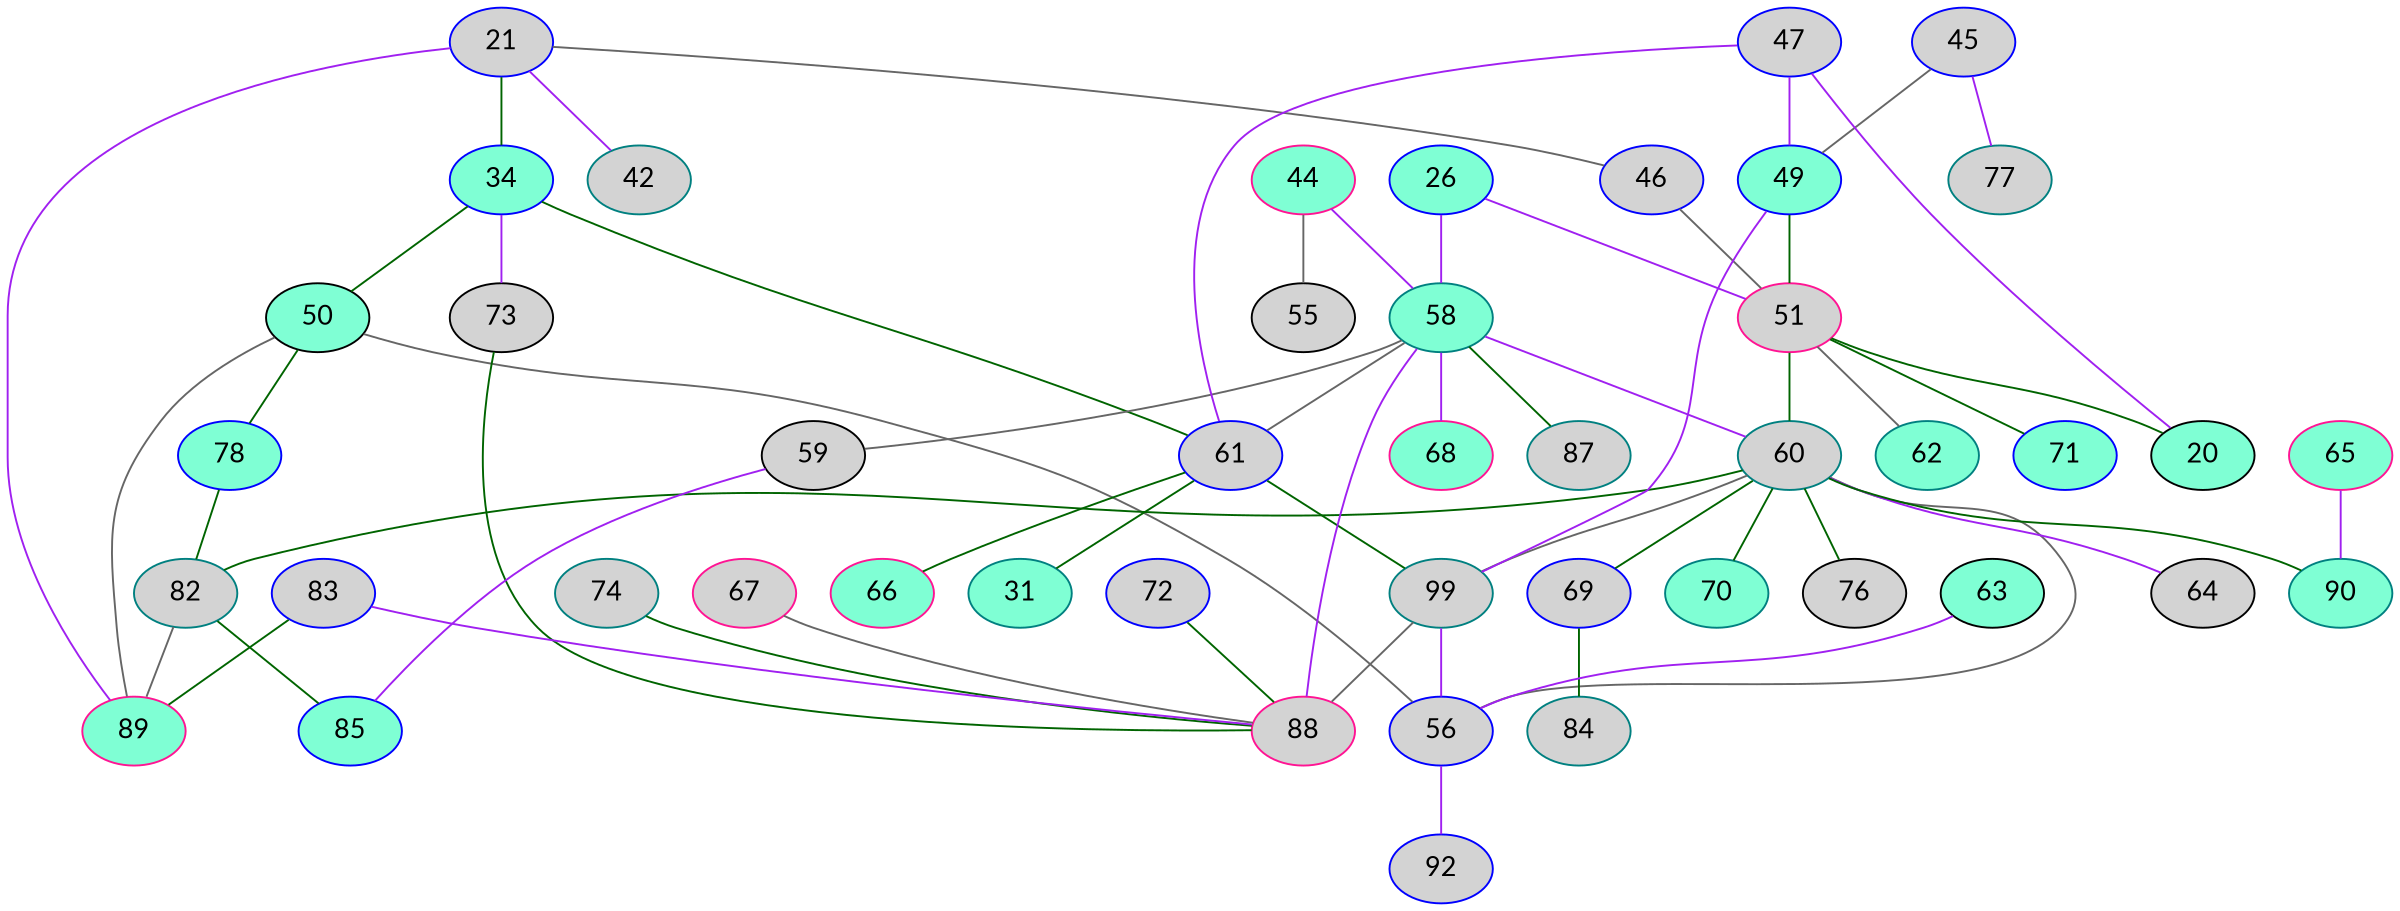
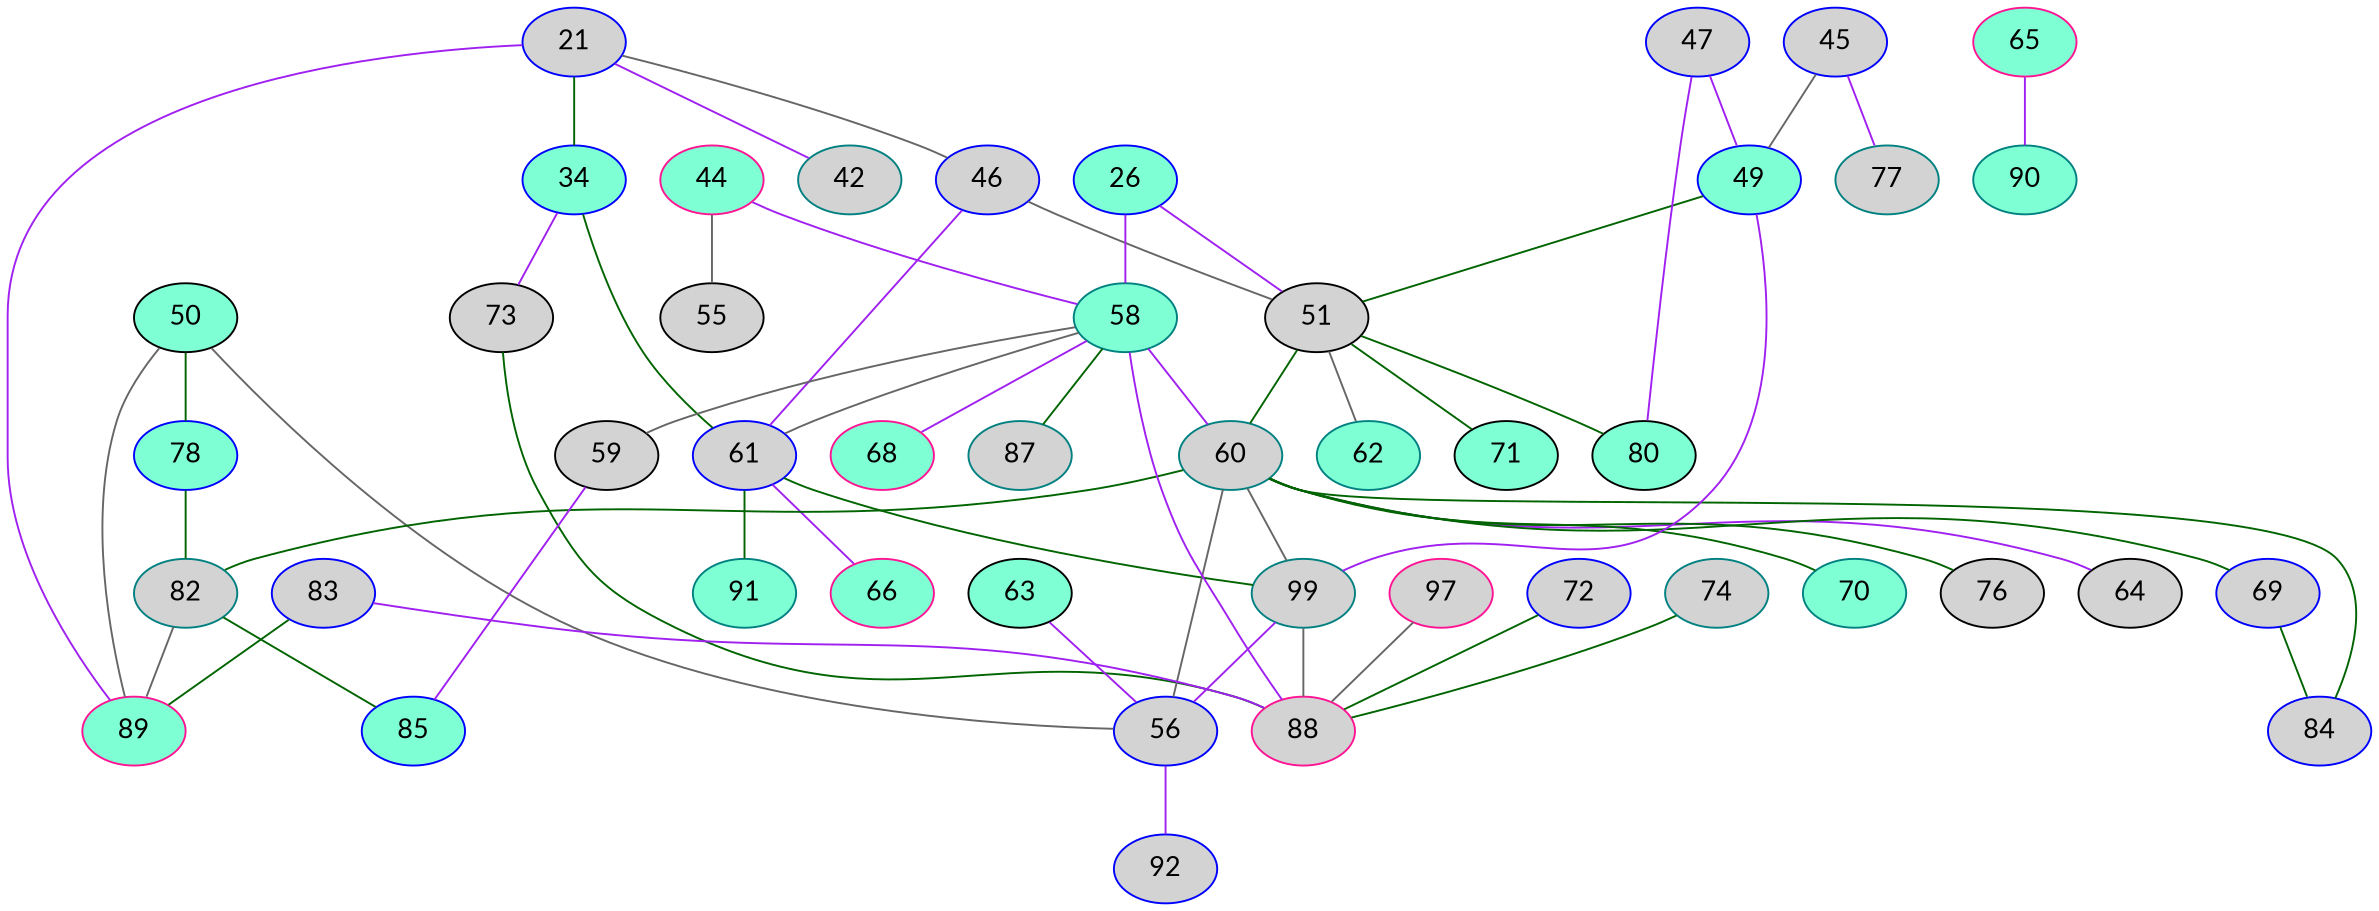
edge "47" -- "61": now "46" -- "61"
edge "34" -- "50": removed
node "51": color deeppink -> black
node "71": color blue -> black
node "20": label "20" -> "80"
edge "61" -- "66": color darkgreen -> purple
edge "60" -- "90": now "60" -- "84"
node "67": label "67" -> "97"
node "31": label "31" -> "91"
node "84": color teal -> blue
